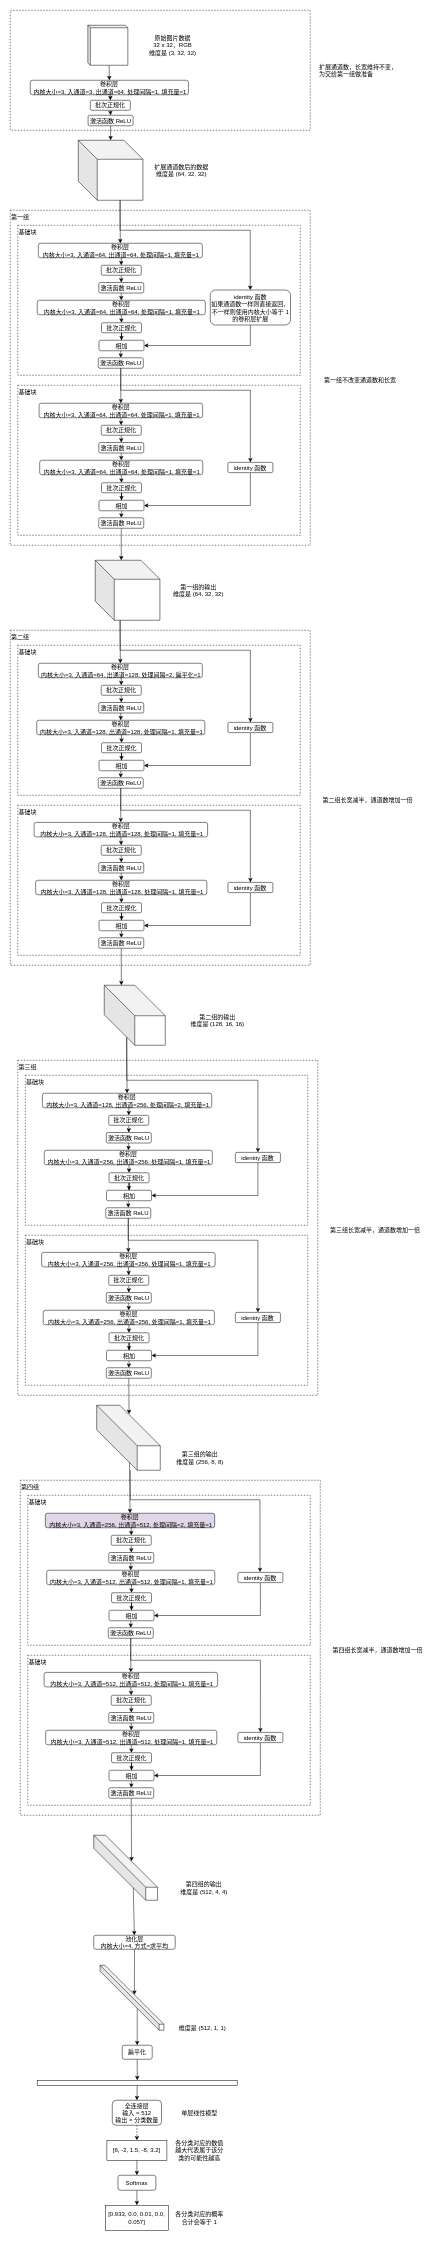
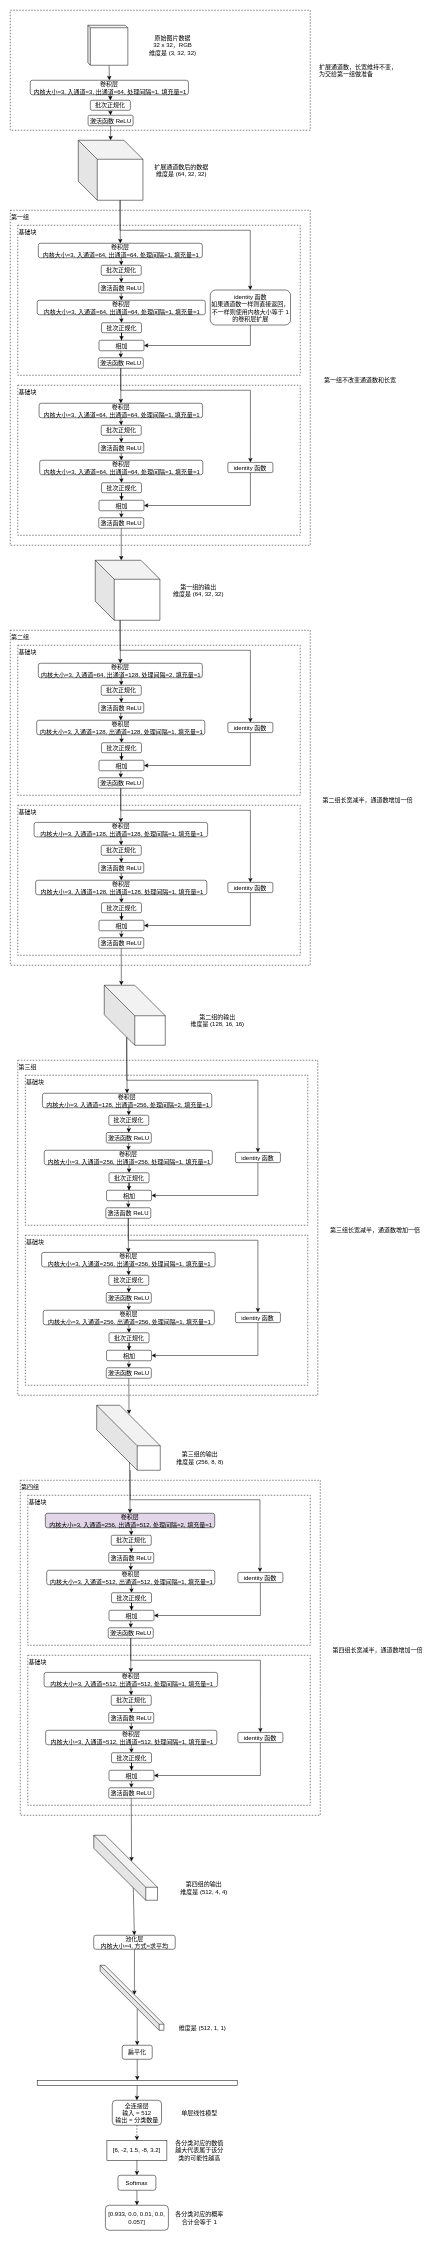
node "卷积层 内核大小=3, 入通道=64, 出通道=128, 处理间隔=2, 扁平化=1": label "卷积层 内核大小=3, 入通道=64, 出通道=128, 处理间隔=2, 扁平化=1" -> "卷积层 内核大小=3, 入通道=64, 出通道=128, 处理间隔=2, 填充量=1"
node "[0.933, 0.0, 0.01, 0.0, 0.057]": shape rectangle -> rounded rectangle
